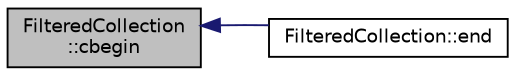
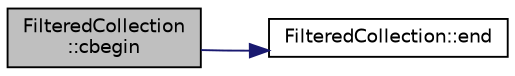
edge "FilteredCollection::end" -> "FilteredCollection ::cbegin": reversed
